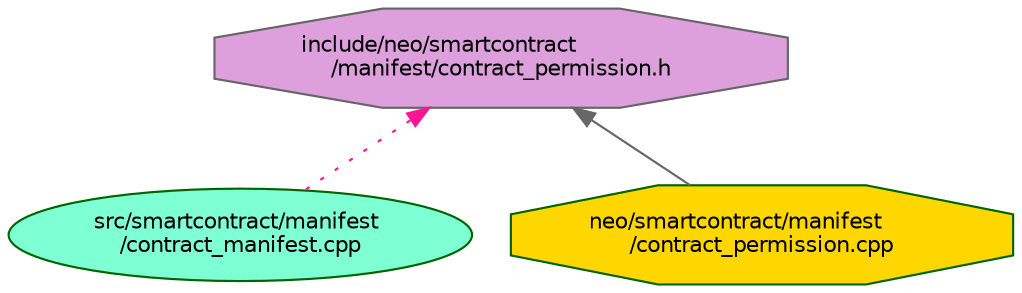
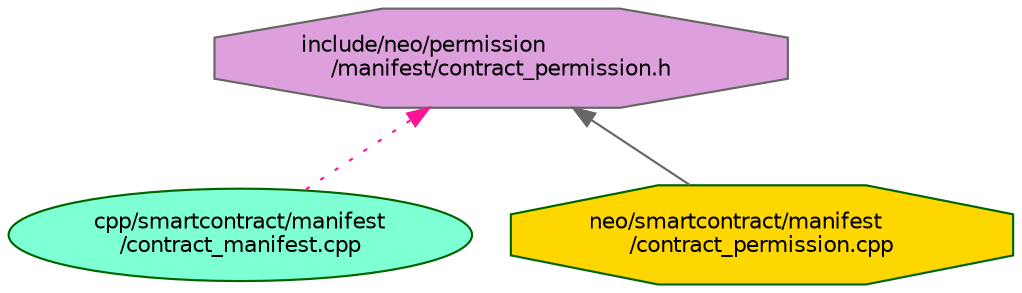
node "include/neo/smartcontract /manifest/contract_permission.h": label "include/neo/smartcontract /manifest/contract_permission.h" -> "include/neo/permission /manifest/contract_permission.h"
node "src/smartcontract/manifest /contract_manifest.cpp": label "src/smartcontract/manifest /contract_manifest.cpp" -> "cpp/smartcontract/manifest /contract_manifest.cpp"
